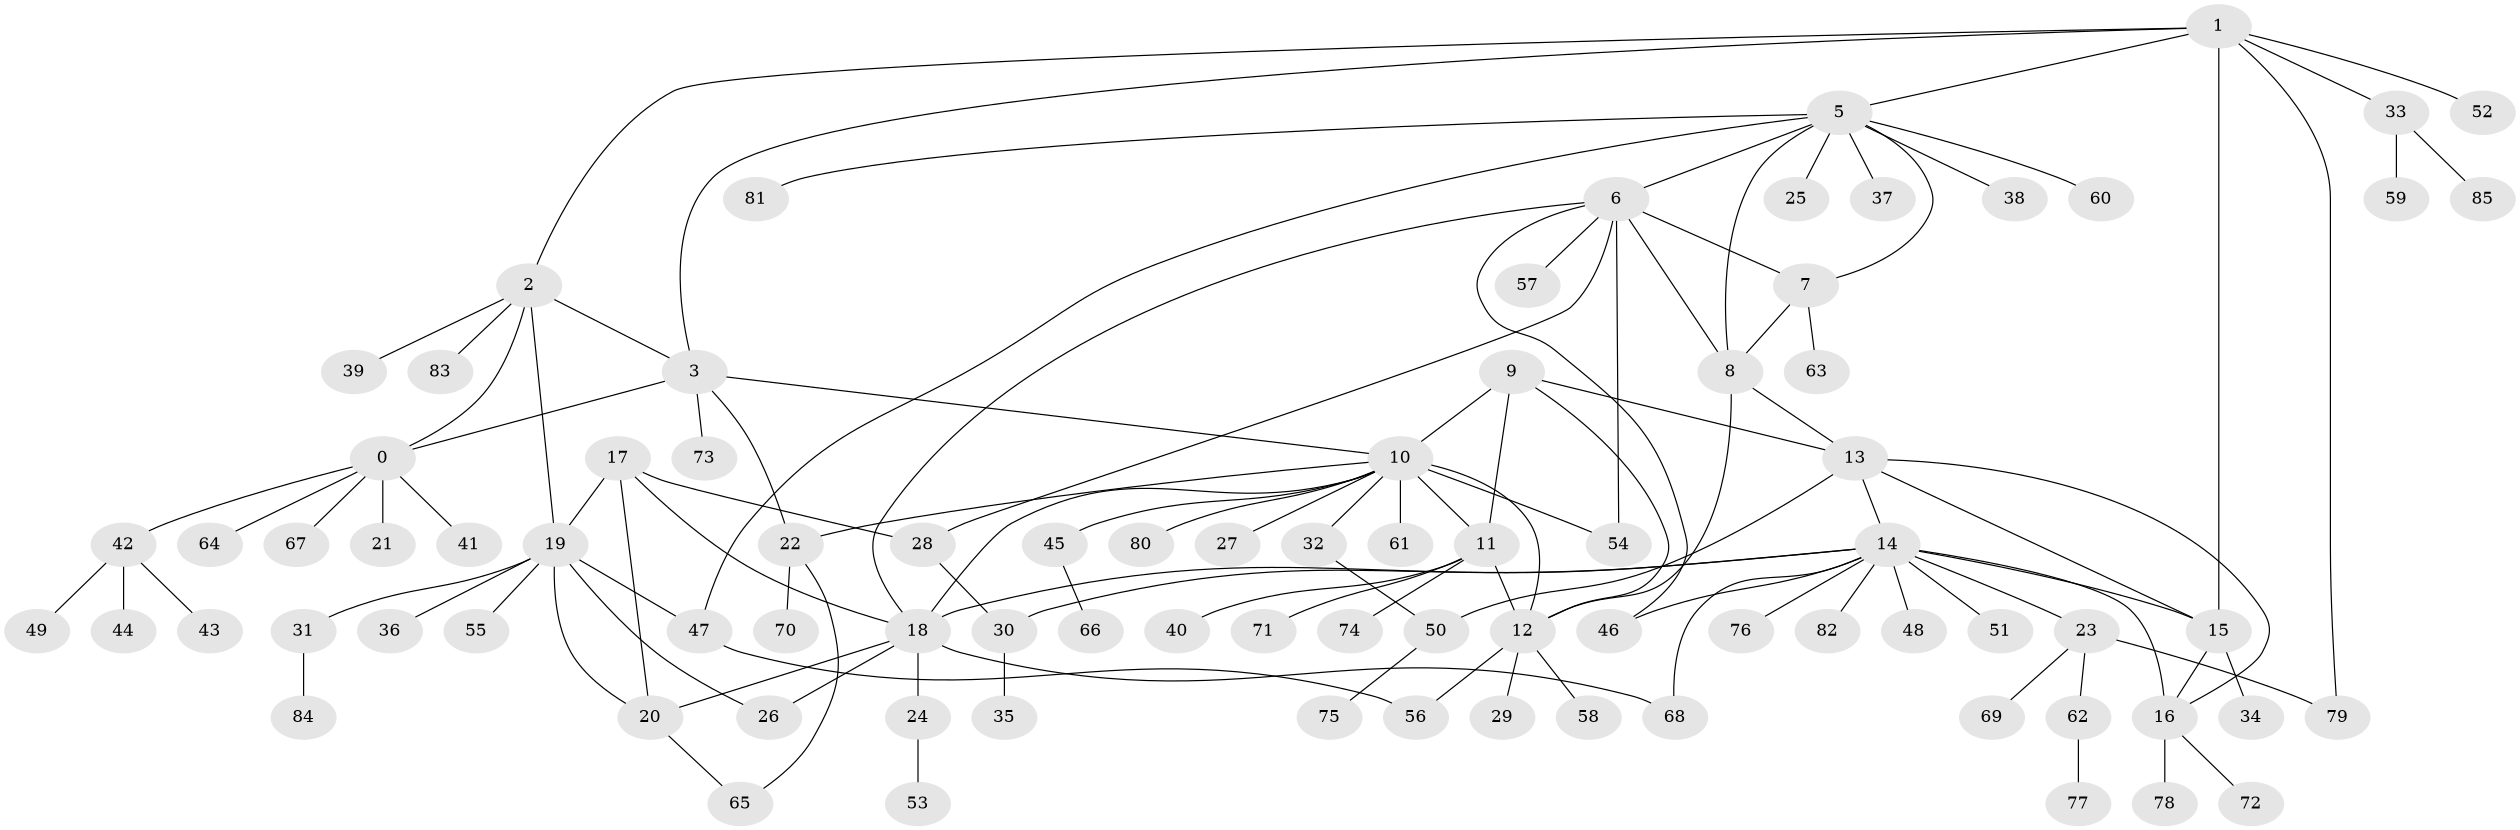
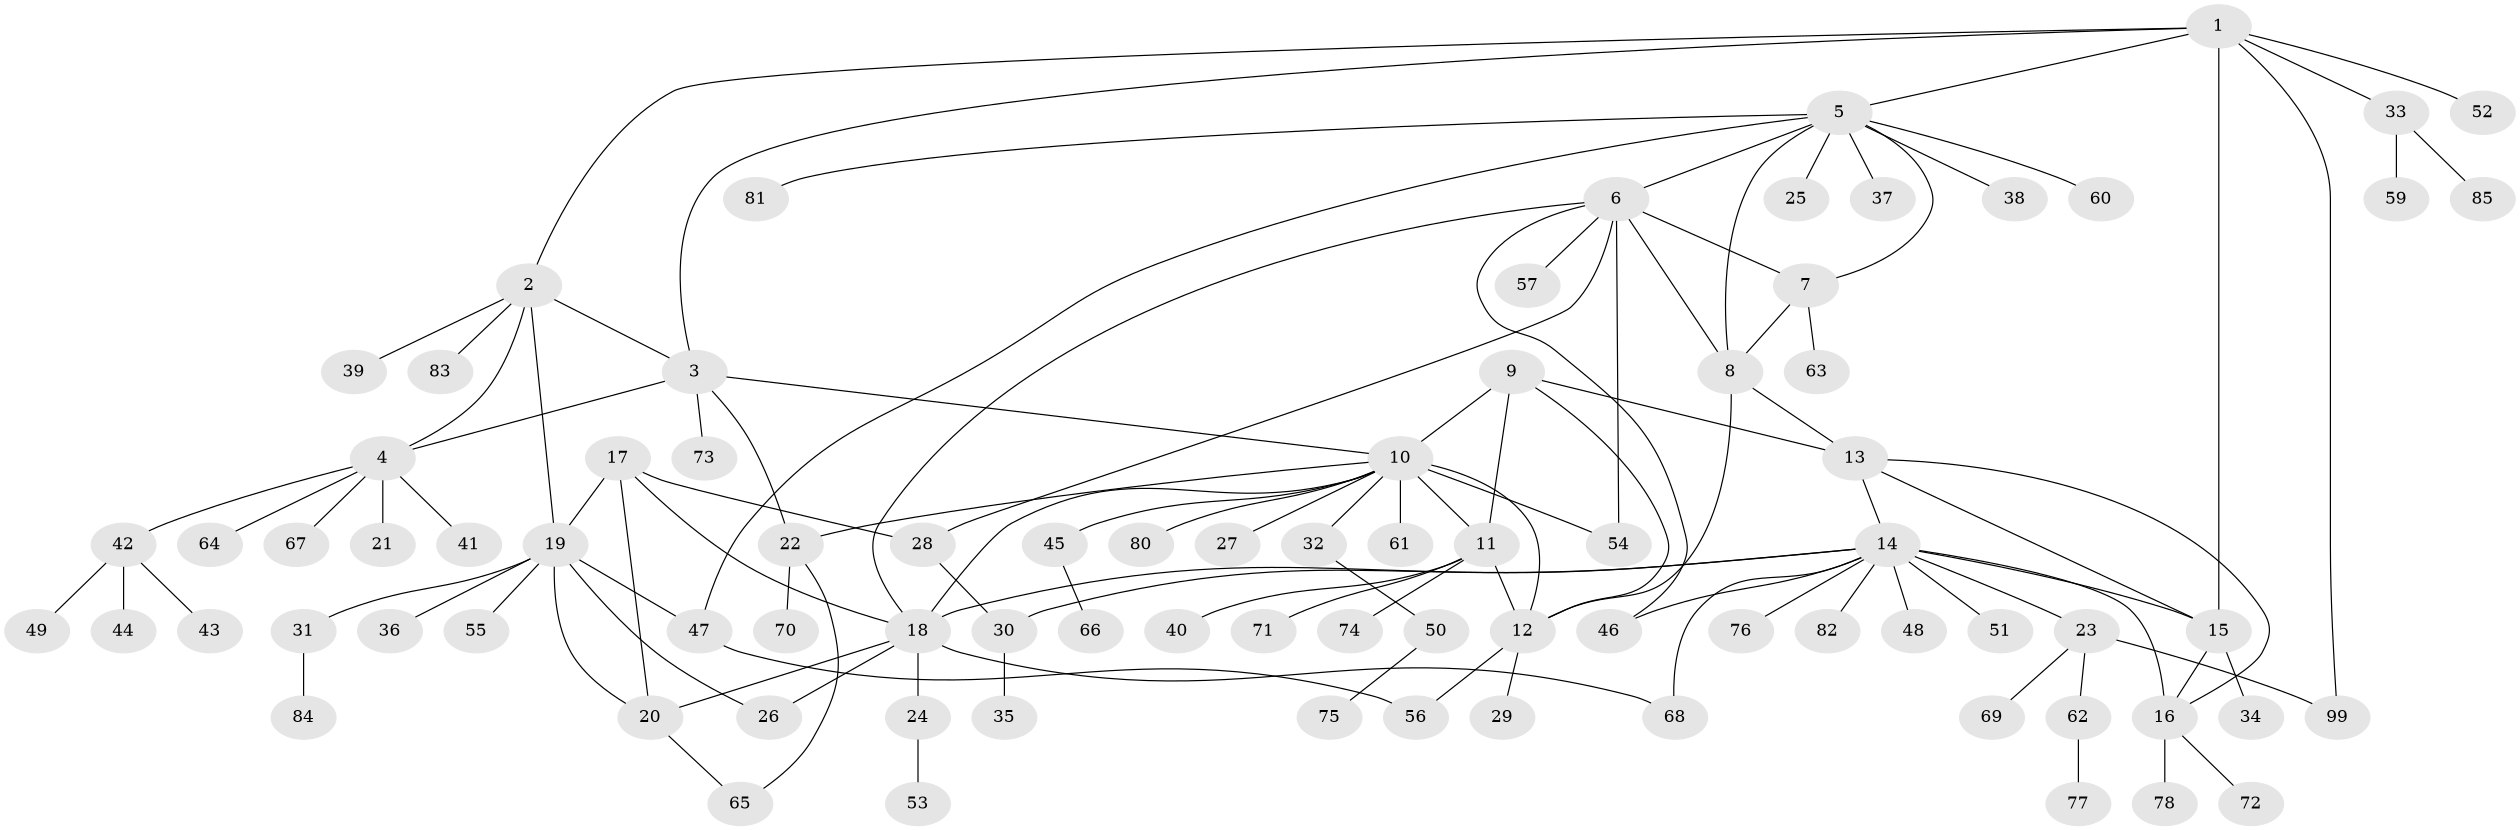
node "0": label "0" -> "4"
edge "13" -- "50": removed
node "58": removed
node "79": label "79" -> "99"
